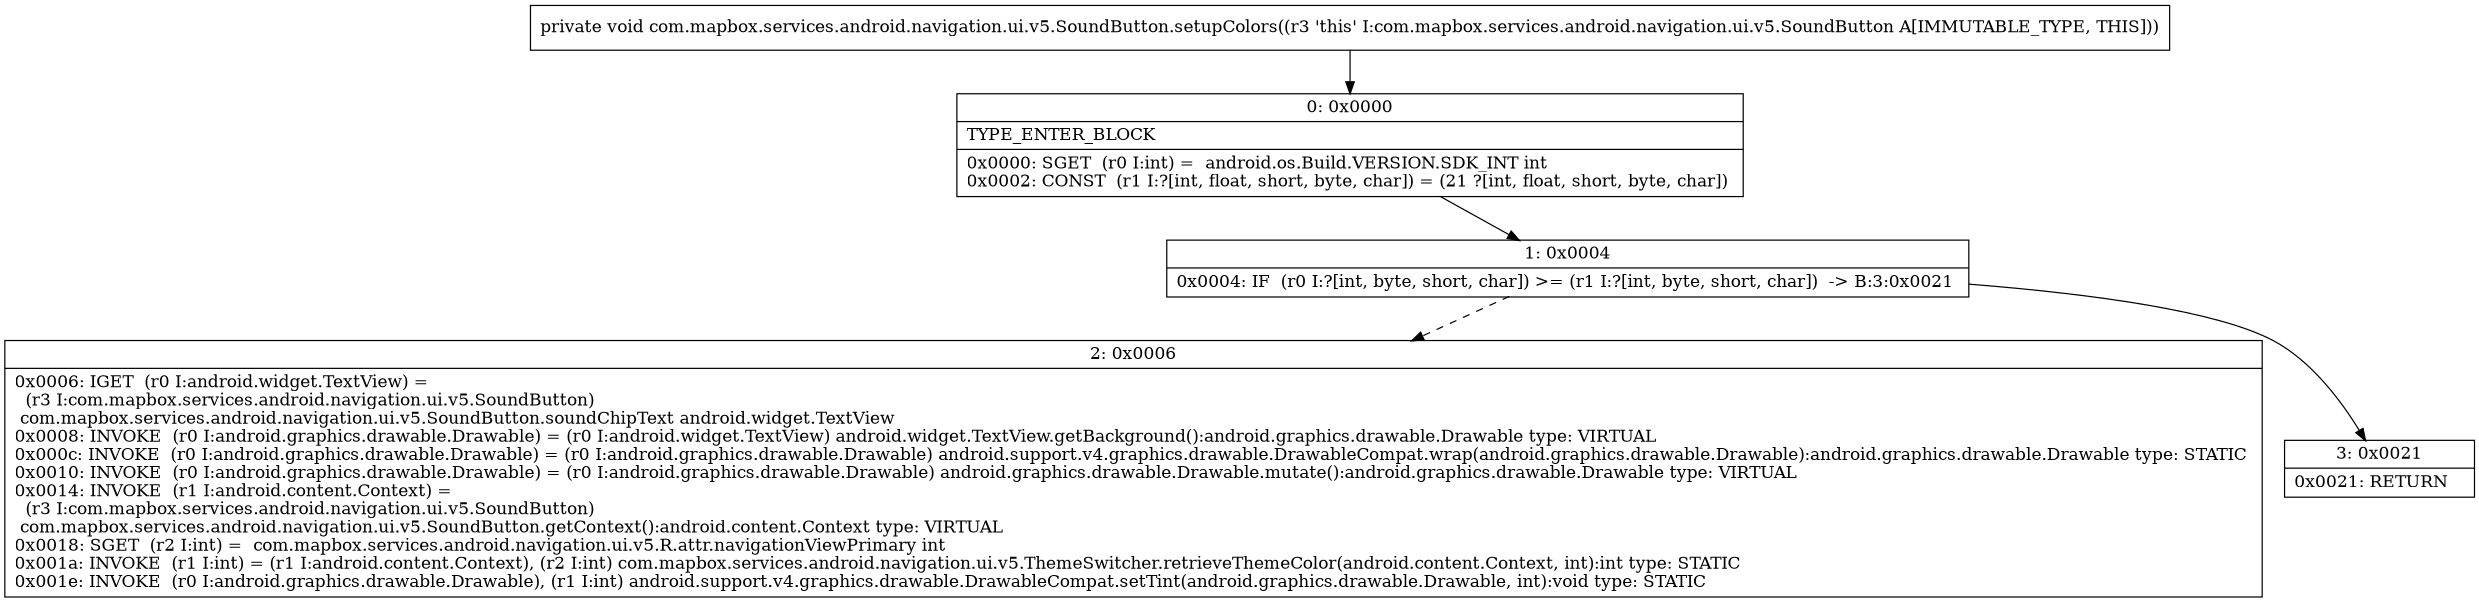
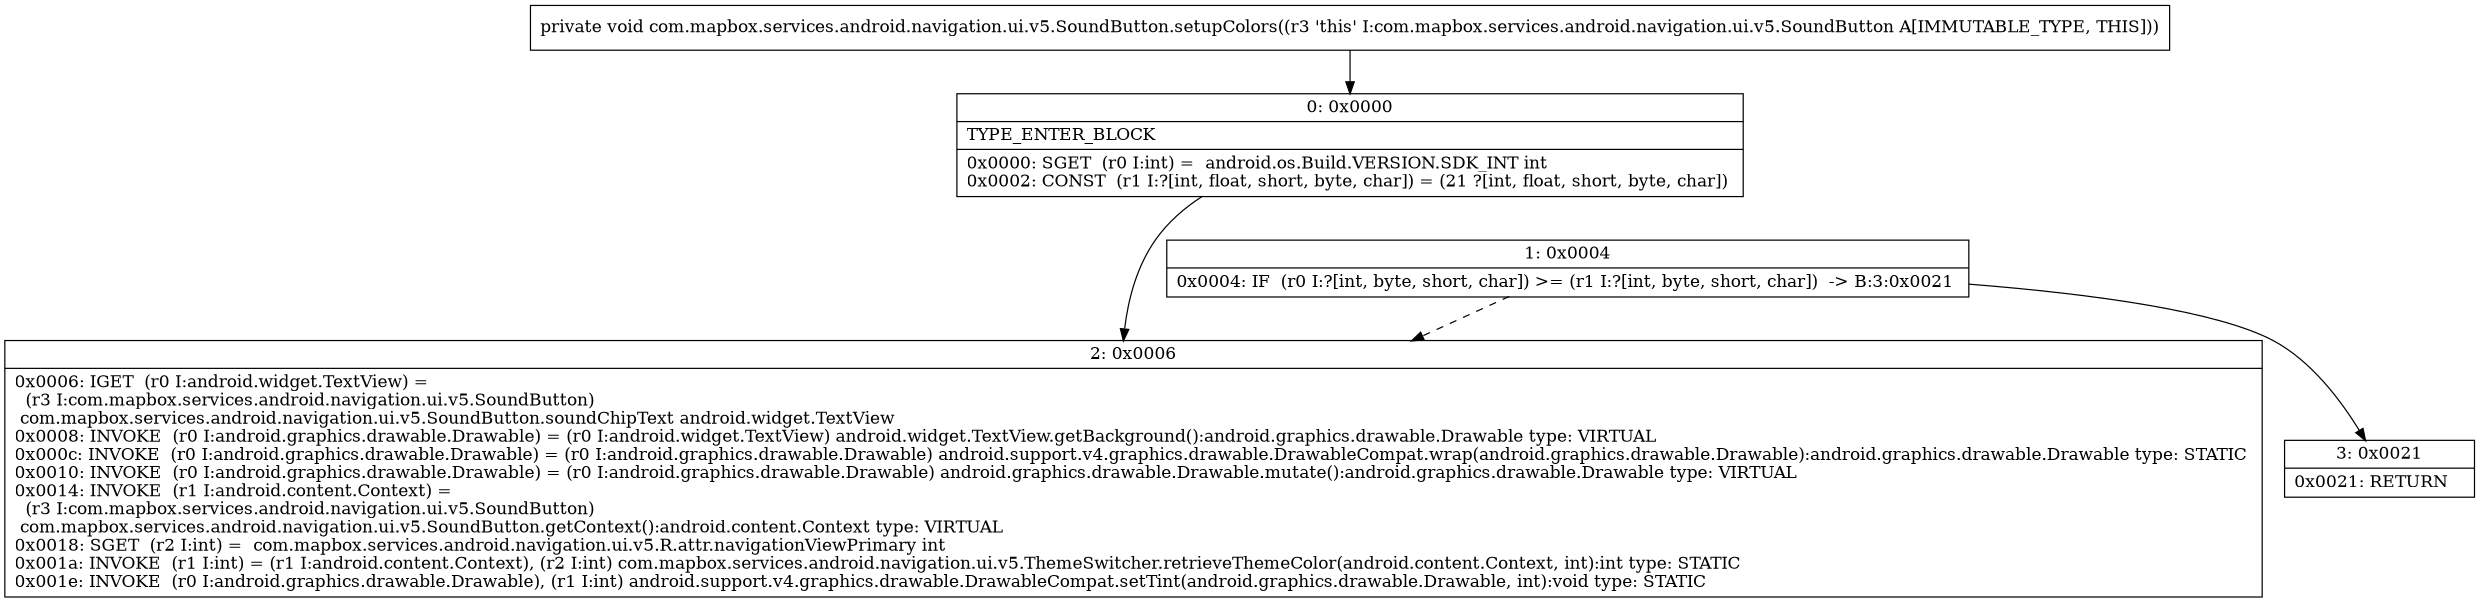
edge "0: 0x0000" -> "1: 0x0004": now "0: 0x0000" -> "2: 0x0006"
